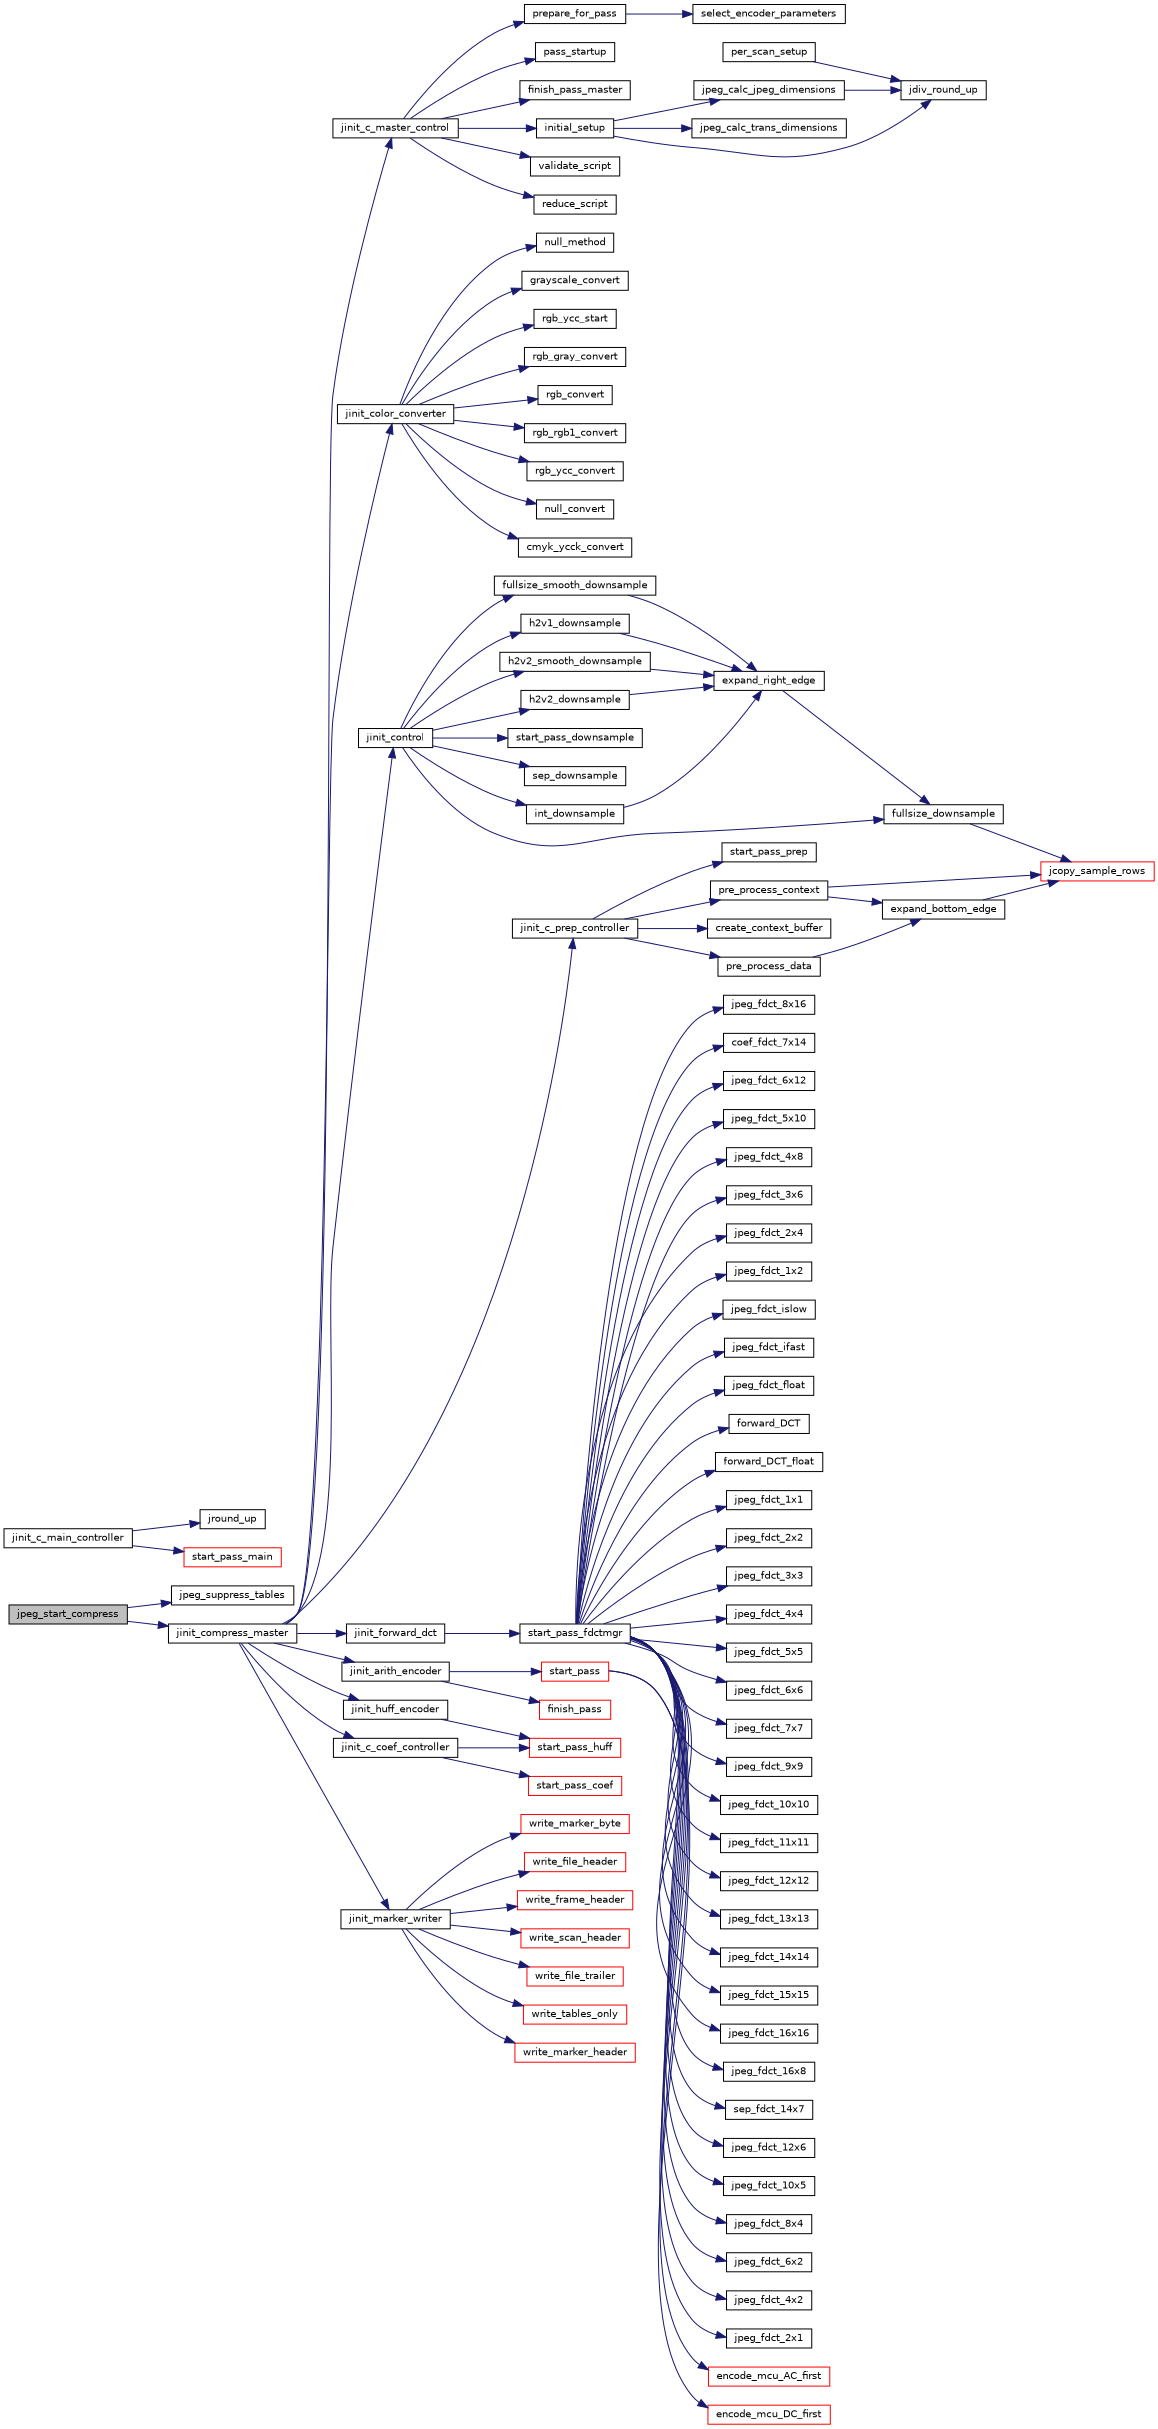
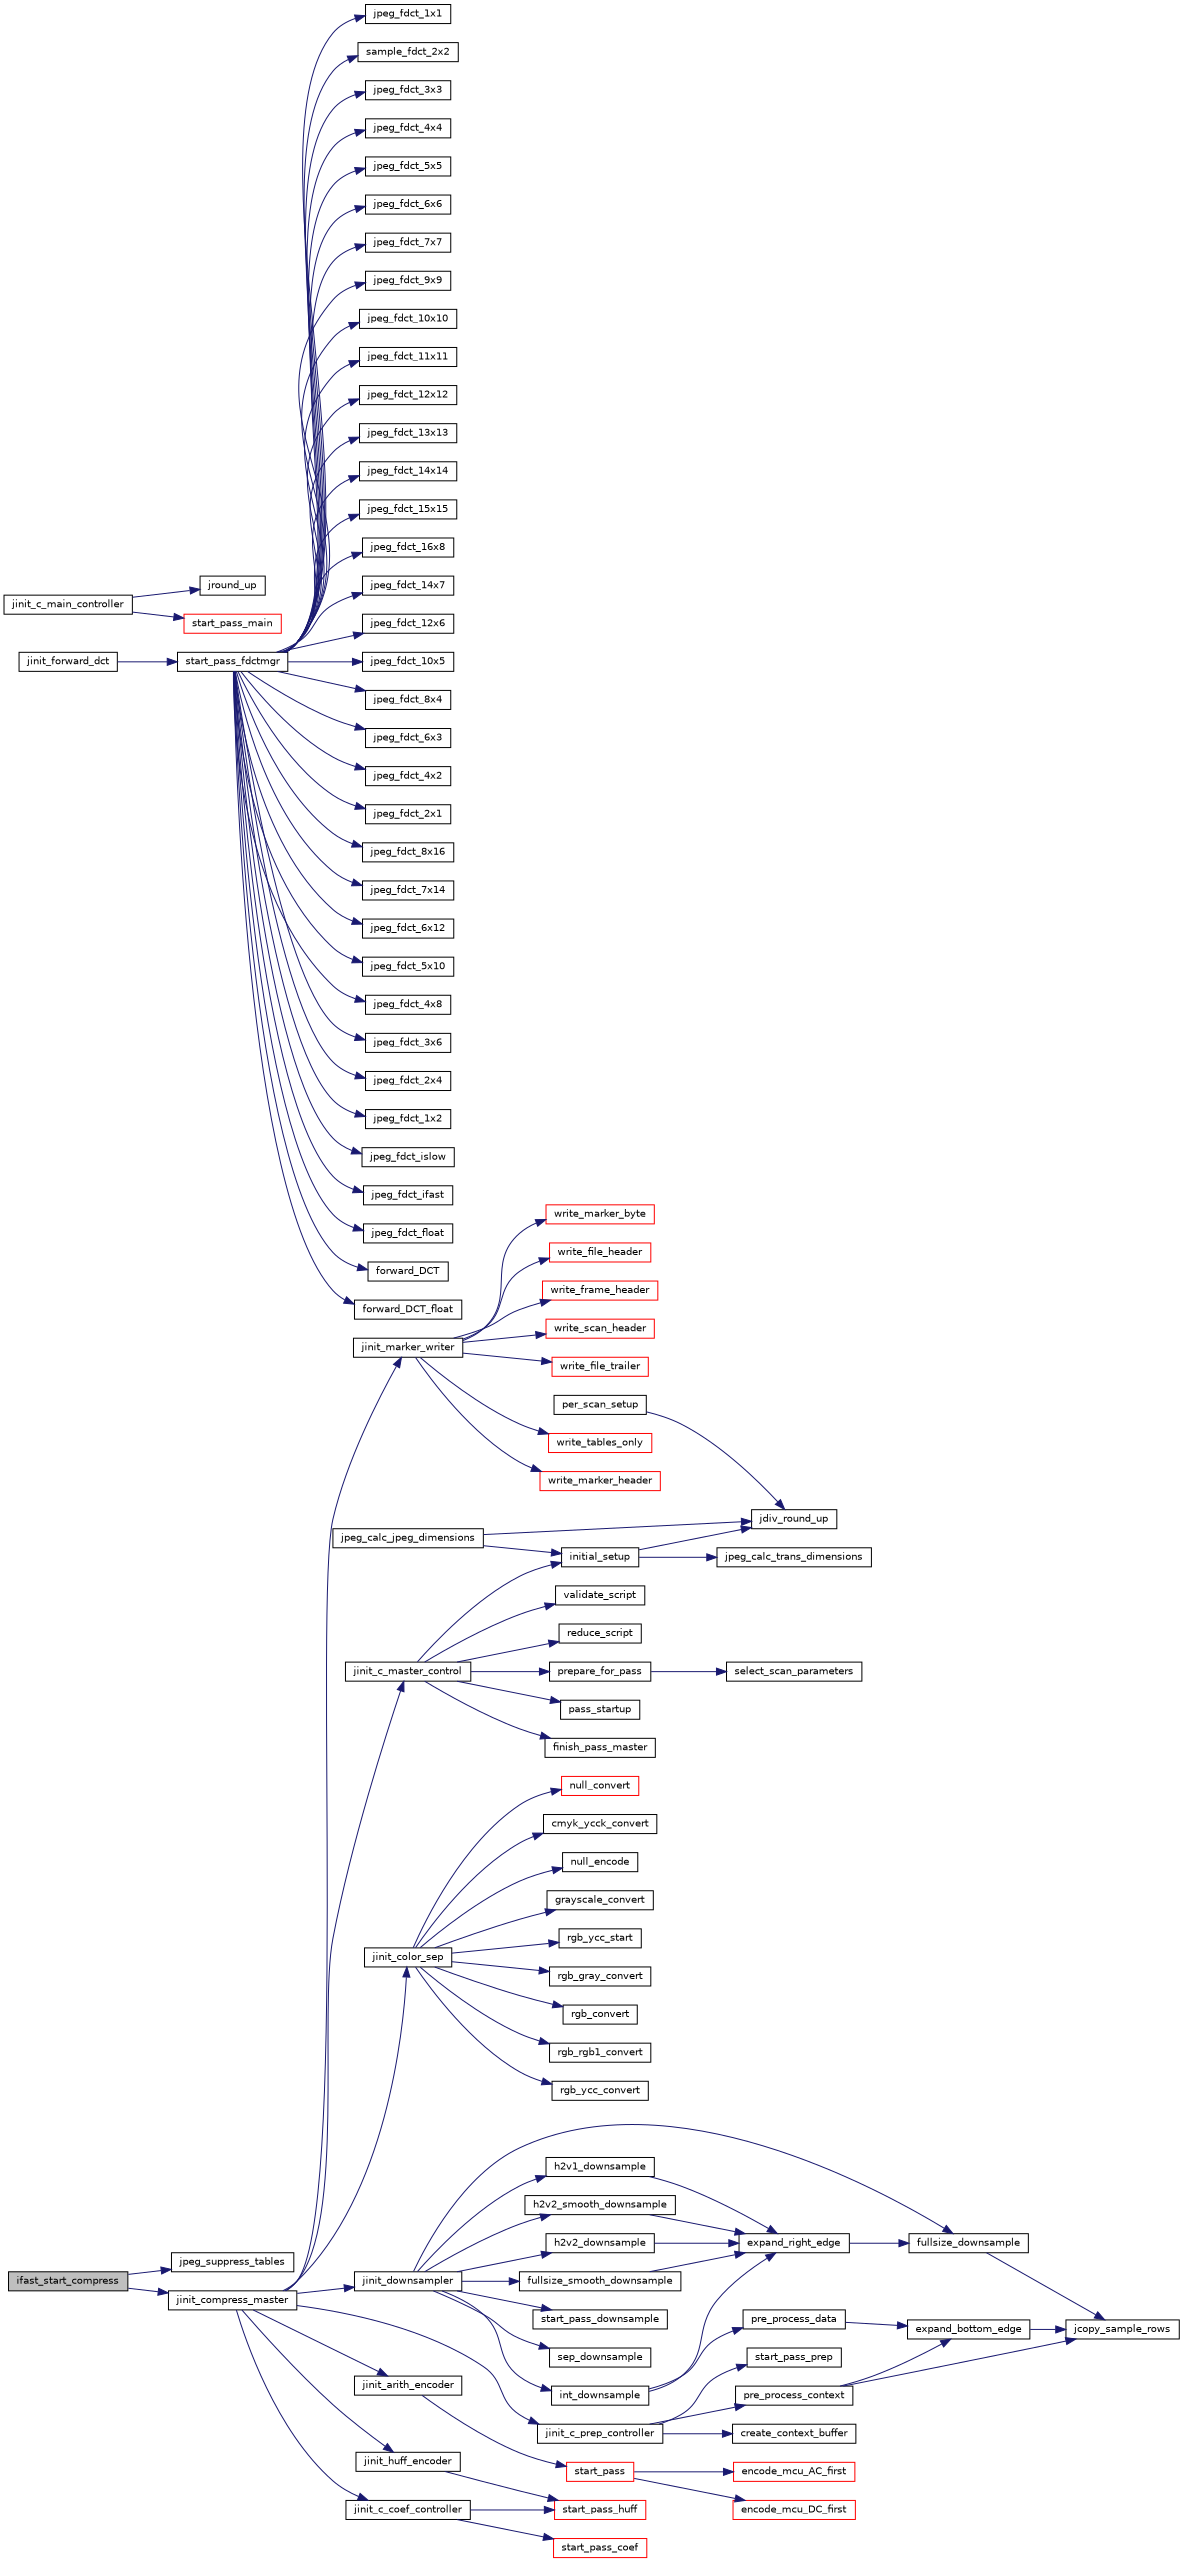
node "select_encoder_parameters": label "select_encoder_parameters" -> "select_scan_parameters"
edge "initial_setup" -> "jpeg_calc_jpeg_dimensions": reversed
node "null_method": label "null_method" -> "null_encode"
node "jinit_color_converter": label "jinit_color_converter" -> "jinit_color_sep"
node "null_convert": color black -> red
node "jinit_control": label "jinit_control" -> "jinit_downsampler"
node "jcopy_sample_rows": color red -> black
edge "jinit_c_prep_controller" -> "pre_process_data": now "int_downsample" -> "pre_process_data"
node "coef_fdct_7x14": label "coef_fdct_7x14" -> "jpeg_fdct_7x14"
node "jpeg_fdct_2x2": label "jpeg_fdct_2x2" -> "sample_fdct_2x2"
node "jpeg_start_compress": label "jpeg_start_compress" -> "ifast_start_compress"
edge "jinit_compress_master" -> "jinit_forward_dct": removed
node "finish_pass": removed
node "jpeg_fdct_16x16": removed
node "sep_fdct_14x7": label "sep_fdct_14x7" -> "jpeg_fdct_14x7"
node "jpeg_fdct_6x2": label "jpeg_fdct_6x2" -> "jpeg_fdct_6x3"
